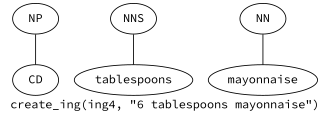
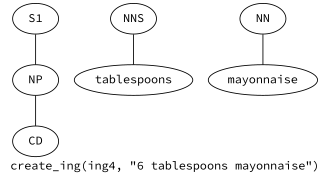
node "S1": added
